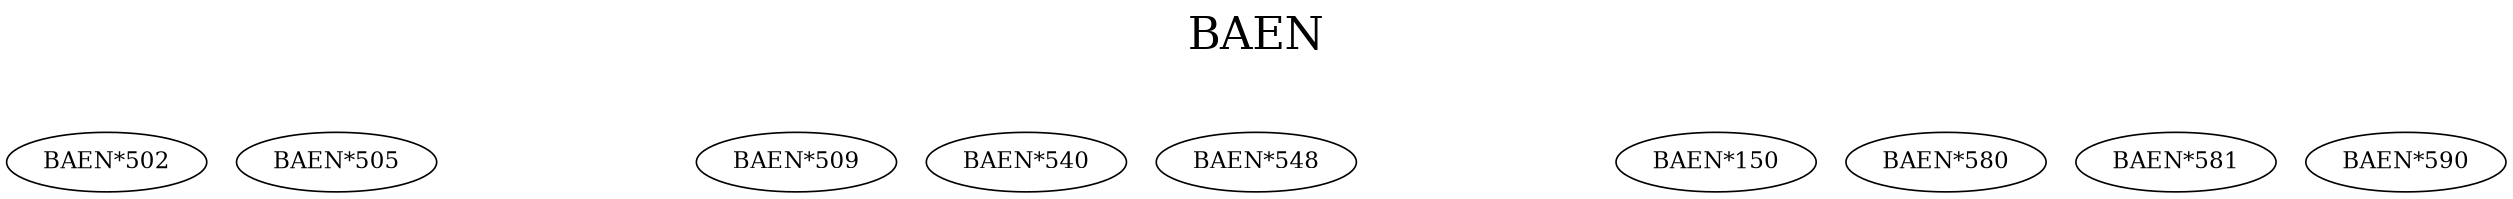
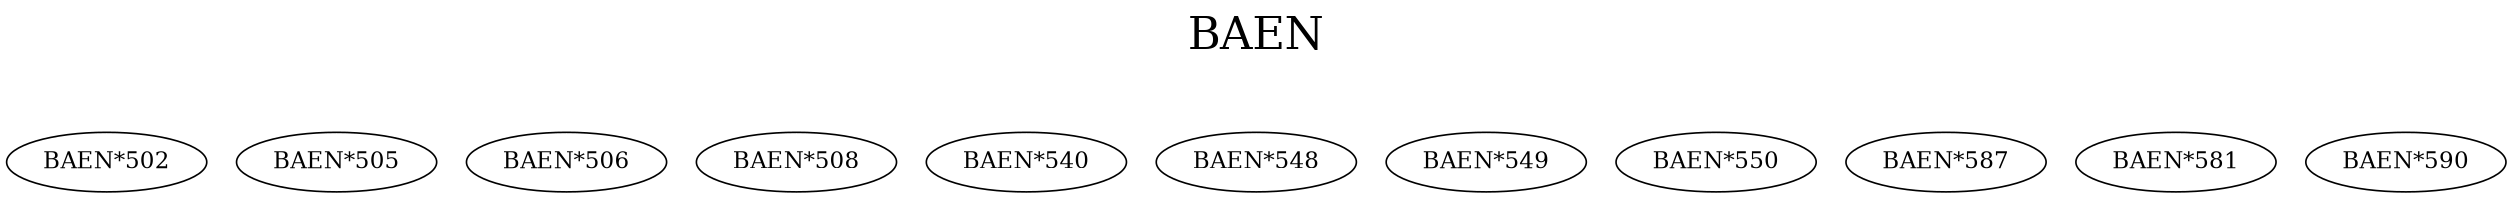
node "BAEN*506": added
node "BAEN*509": label "BAEN*509" -> "BAEN*508"
node "BAEN*549": added
node "BAEN*150": label "BAEN*150" -> "BAEN*550"
node "BAEN*580": label "BAEN*580" -> "BAEN*587"
